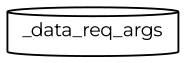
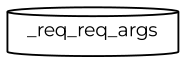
node "_data_req_args": label "_data_req_args" -> "_req_req_args"
